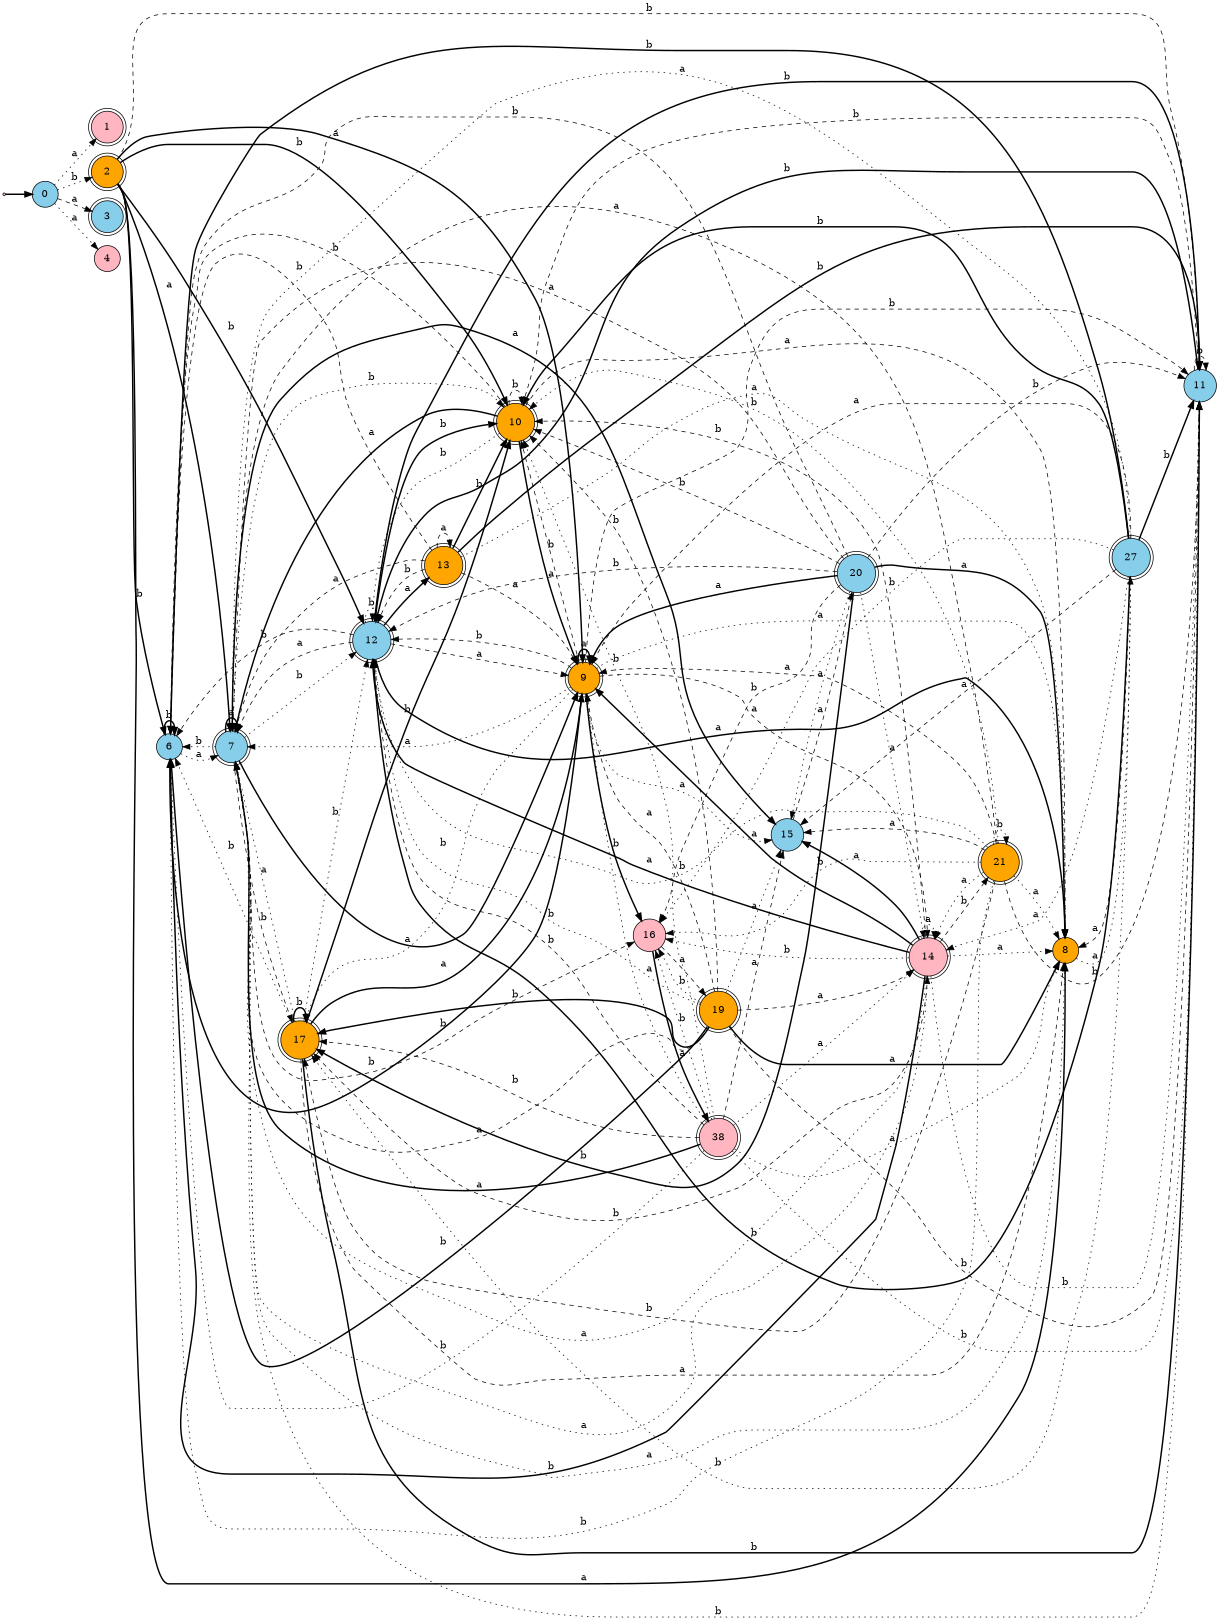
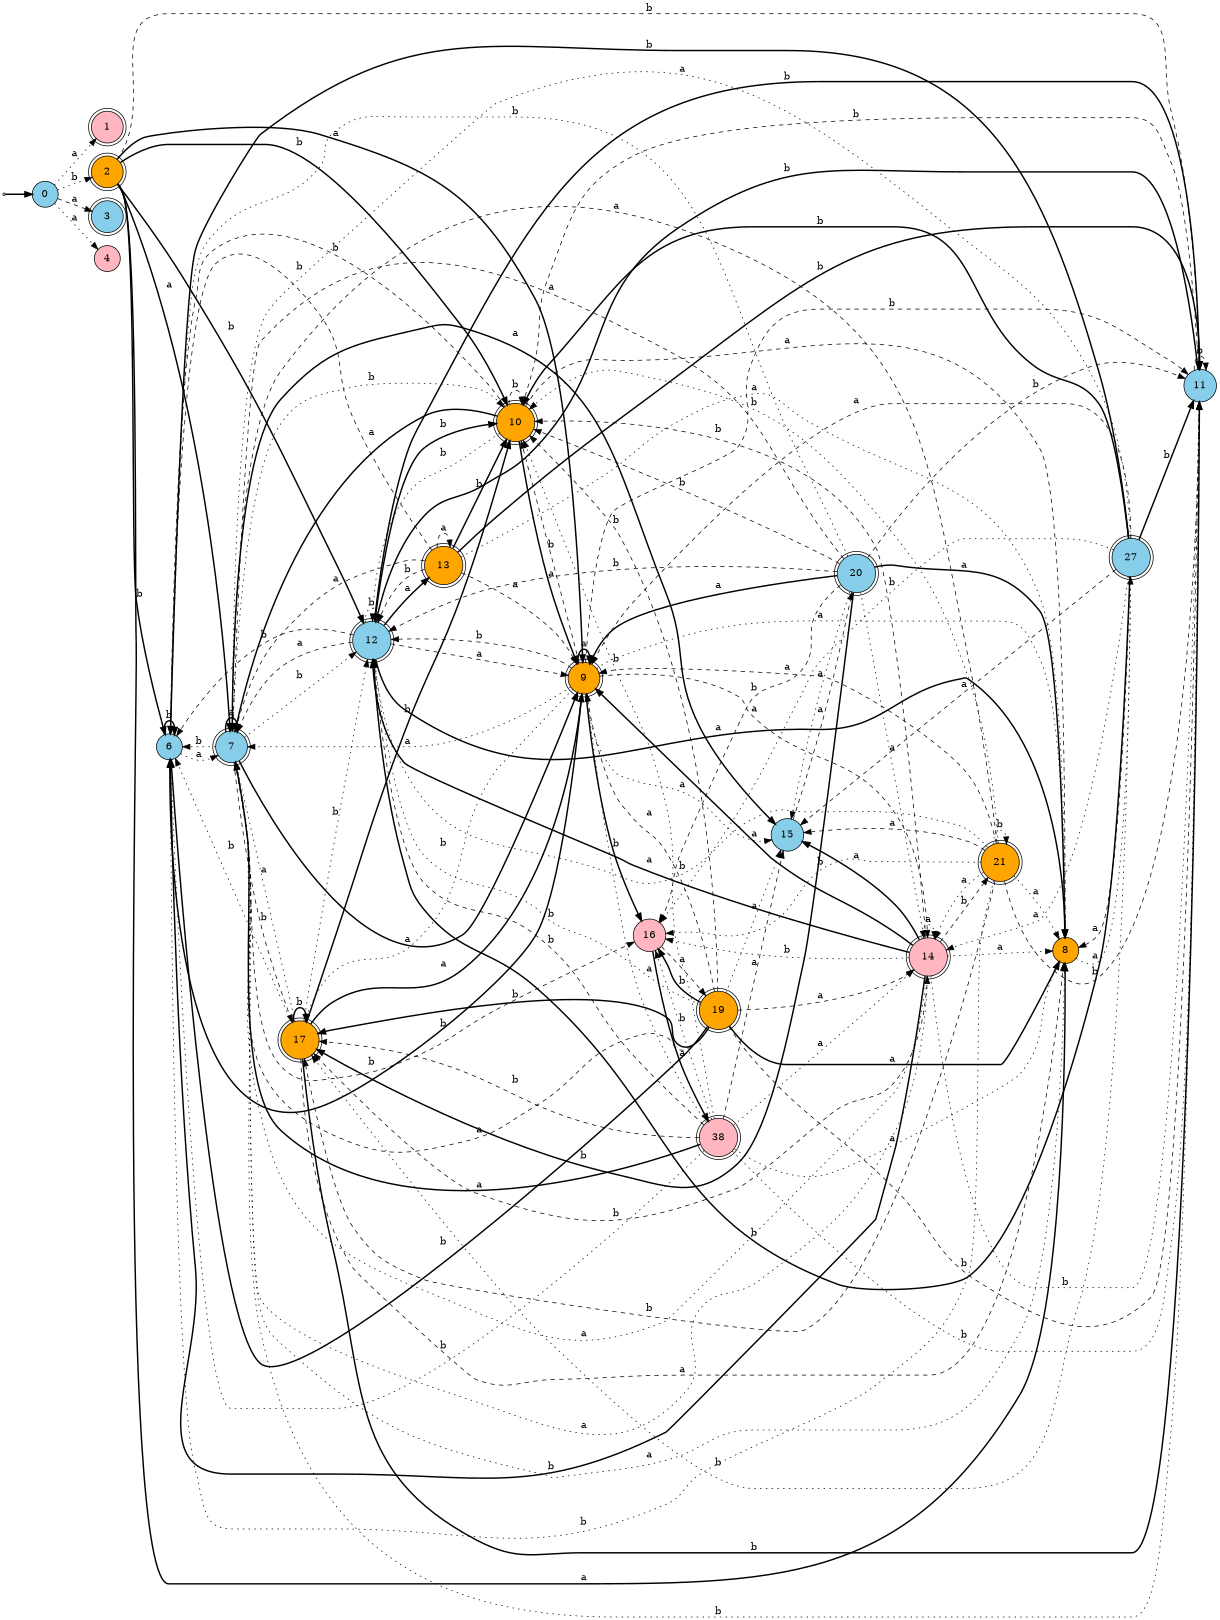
edge "20" -> "6": style dashed -> dotted
edge "19" -> "16": style dotted -> bold
